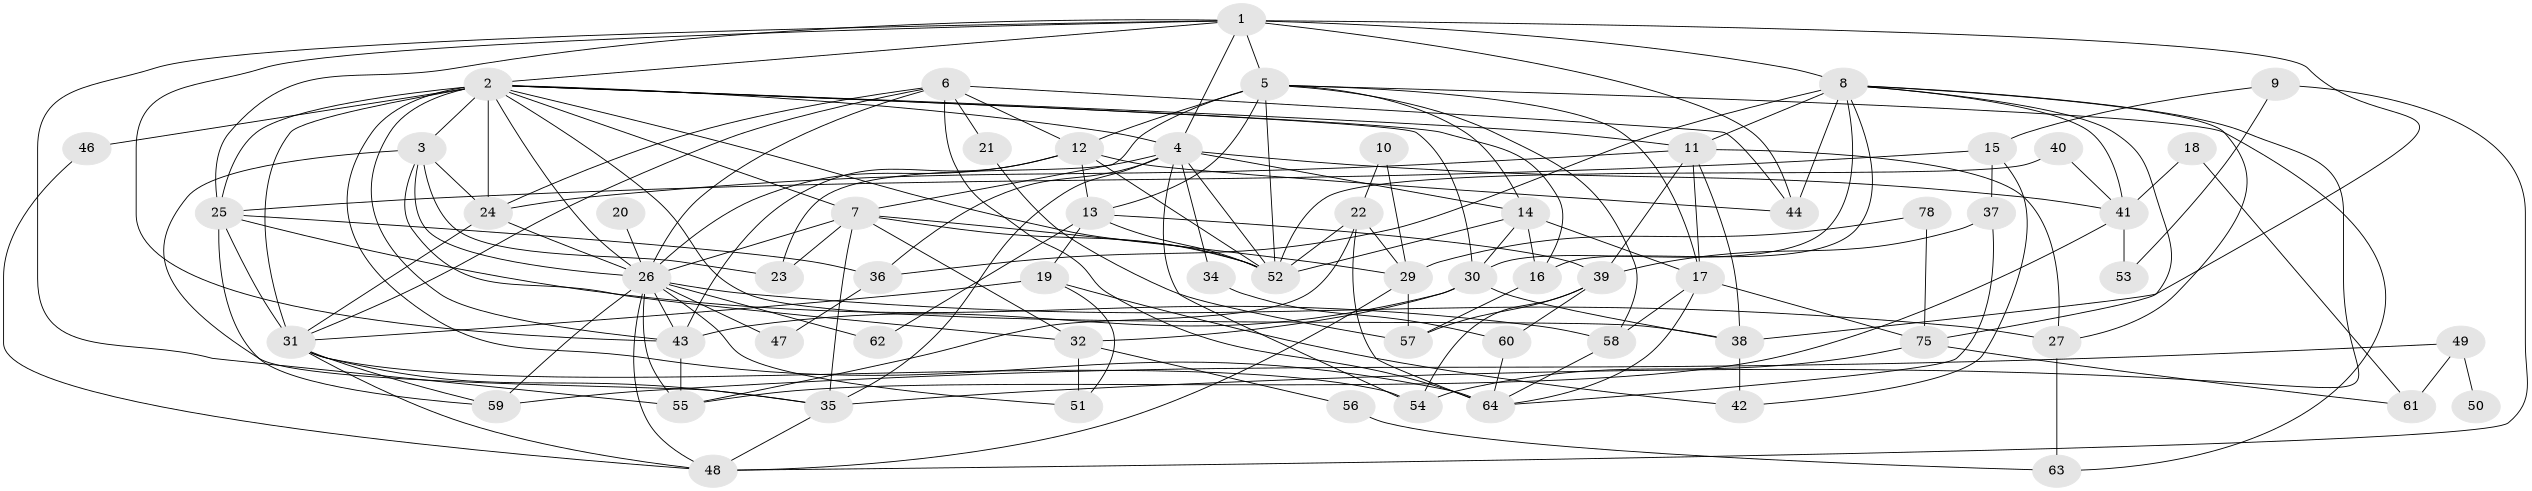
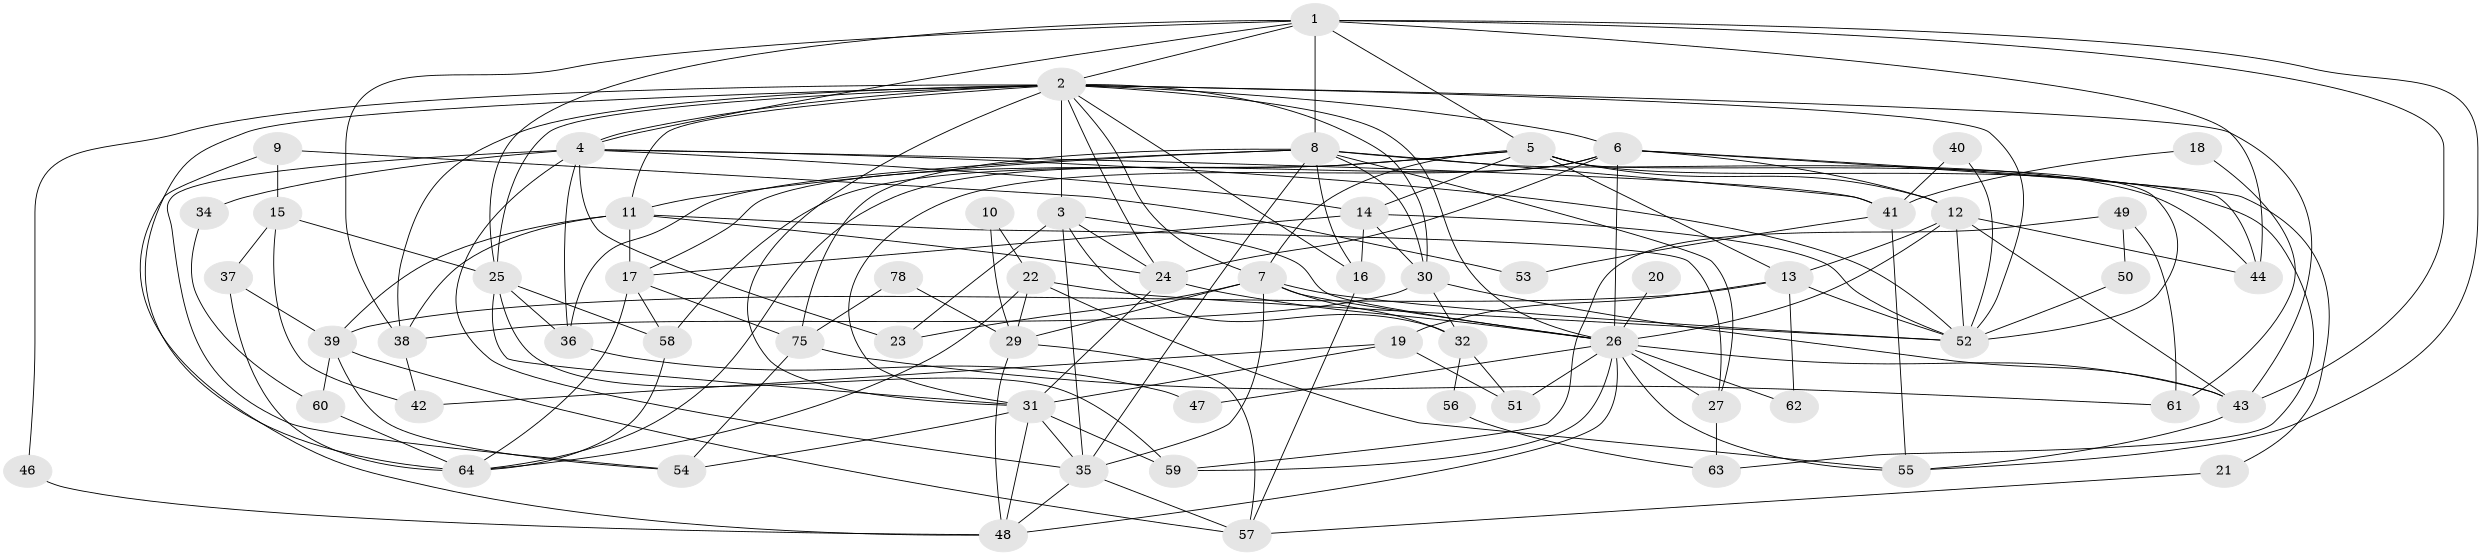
edge "2" -- "6": added
edge "50" -- "52": added
edge "35" -- "57": added
